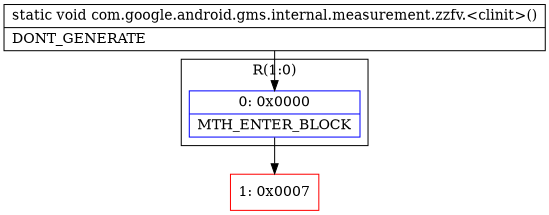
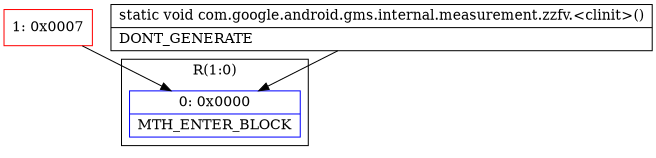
edge "0: 0x0000" -> "1: 0x0007": reversed
